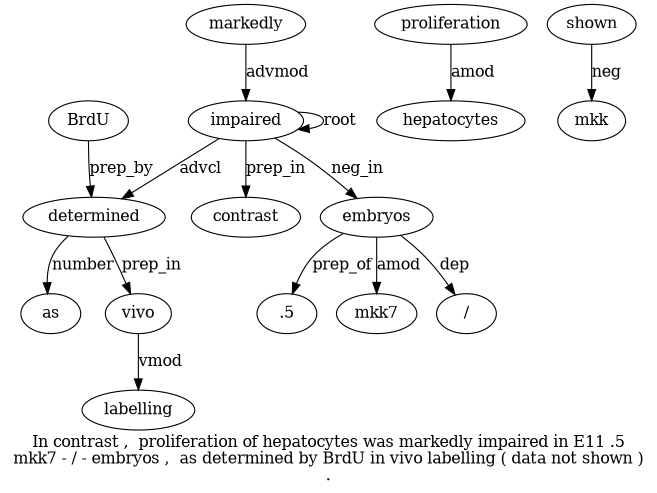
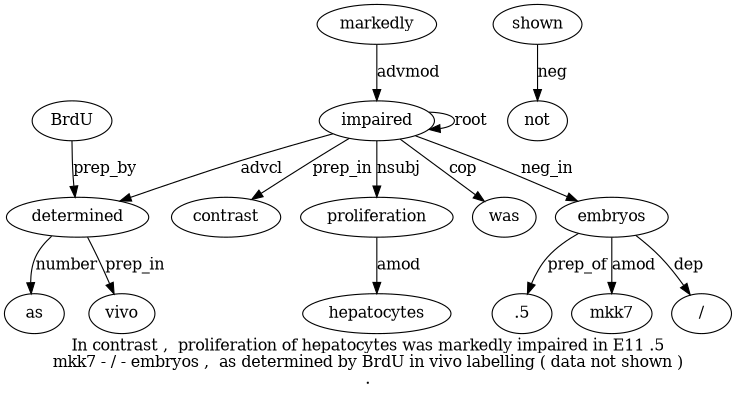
node "mkk": label "mkk" -> "not"
edge "impaired" -> "proliferation": added, label "nsubj"
node "was": added
node "labelling": removed
